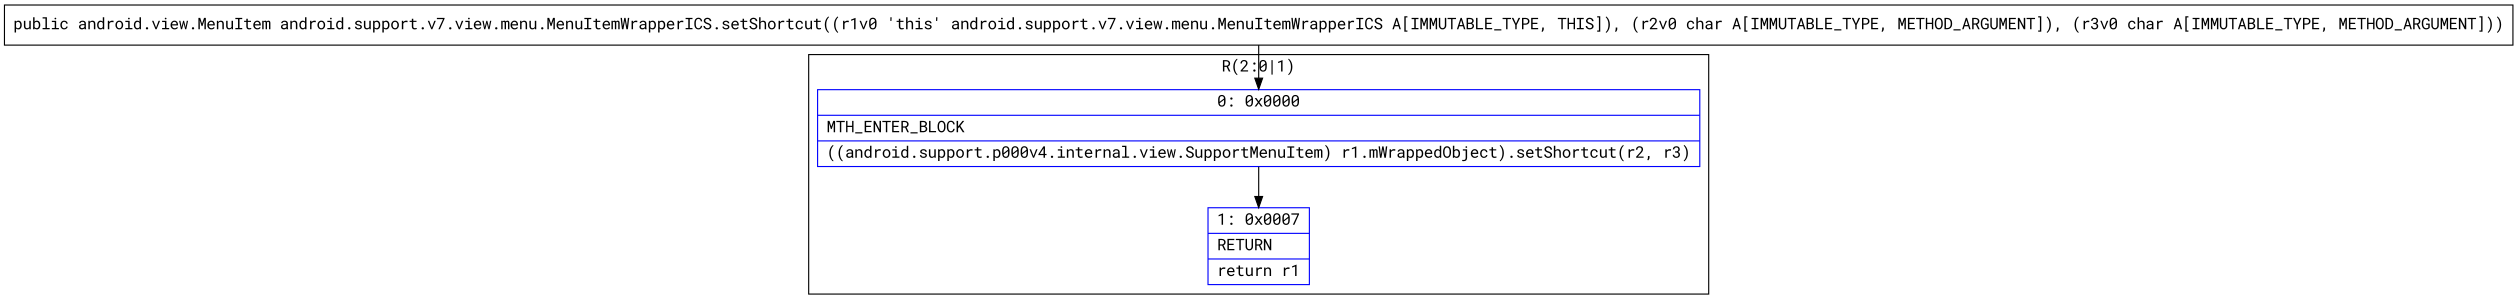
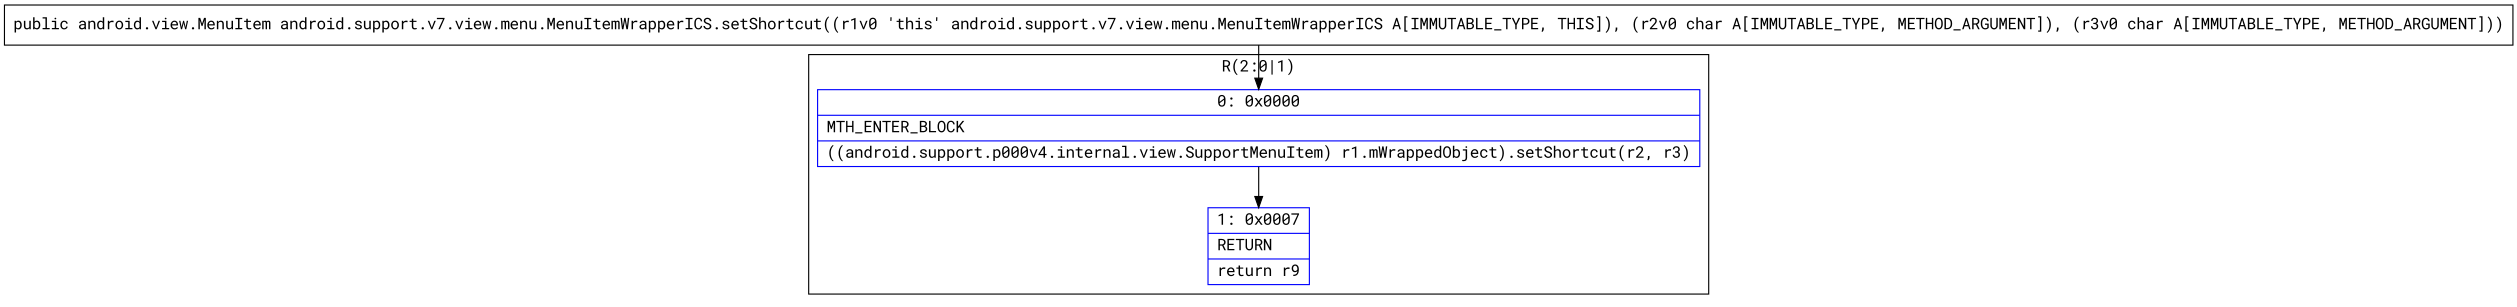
node "1: 0x0007": text "return r1" -> "return r9"
